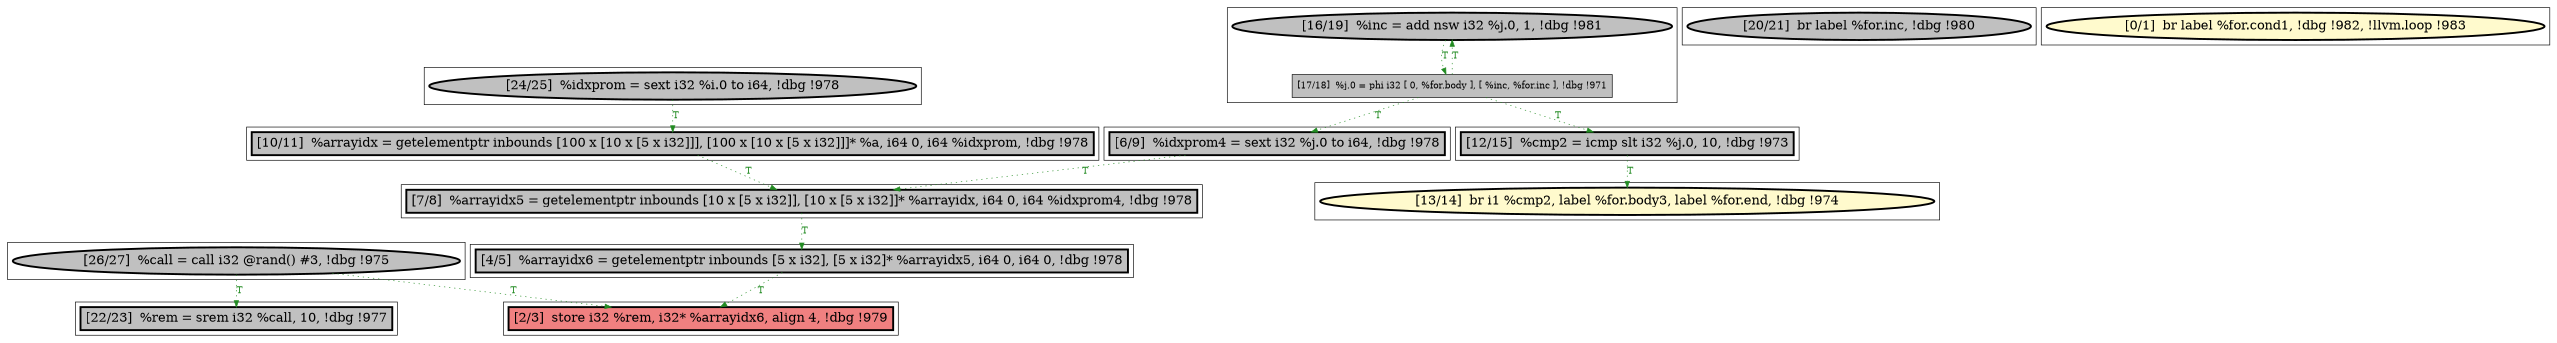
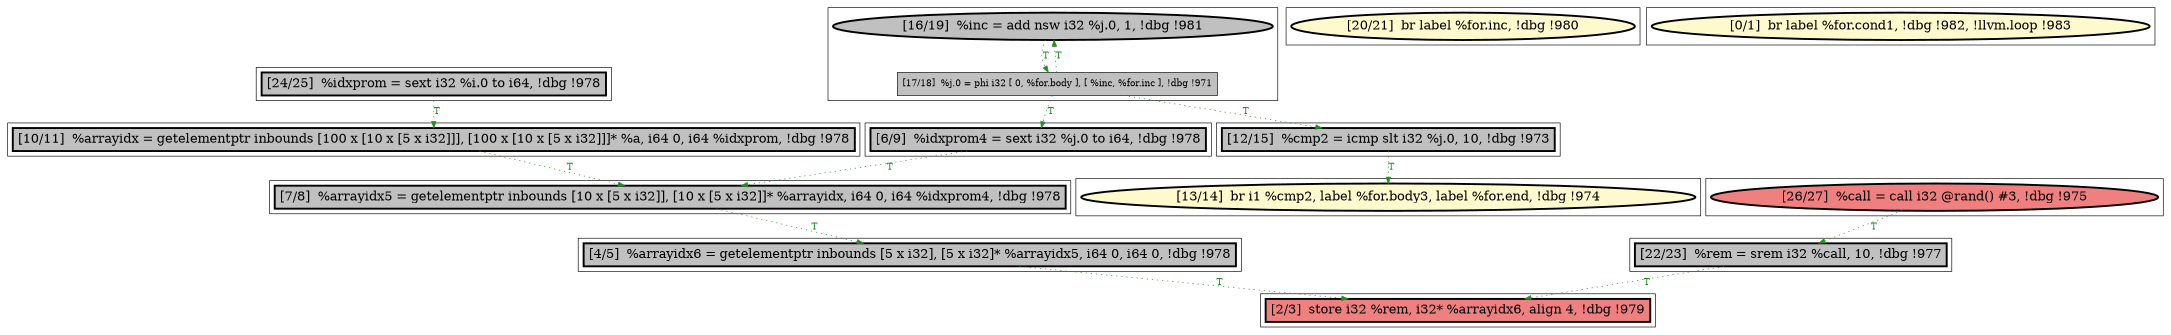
node "[20/21]  br label %for.inc, !dbg !980": fillcolor grey -> lemonchiffon
node "[24/25]  %idxprom = sext i32 %i.0 to i64, !dbg !978": shape ellipse -> box
node "[26/27]  %call = call i32 @rand() #3, !dbg !975": fillcolor grey -> lightcoral
edge "[26/27]  %call = call i32 @rand() #3, !dbg !975" -> "[2/3]  store i32 %rem, i32* %arrayidx6, align 4, !dbg !979": now "[22/23]  %rem = srem i32 %call, 10, !dbg !977" -> "[2/3]  store i32 %rem, i32* %arrayidx6, align 4, !dbg !979"
